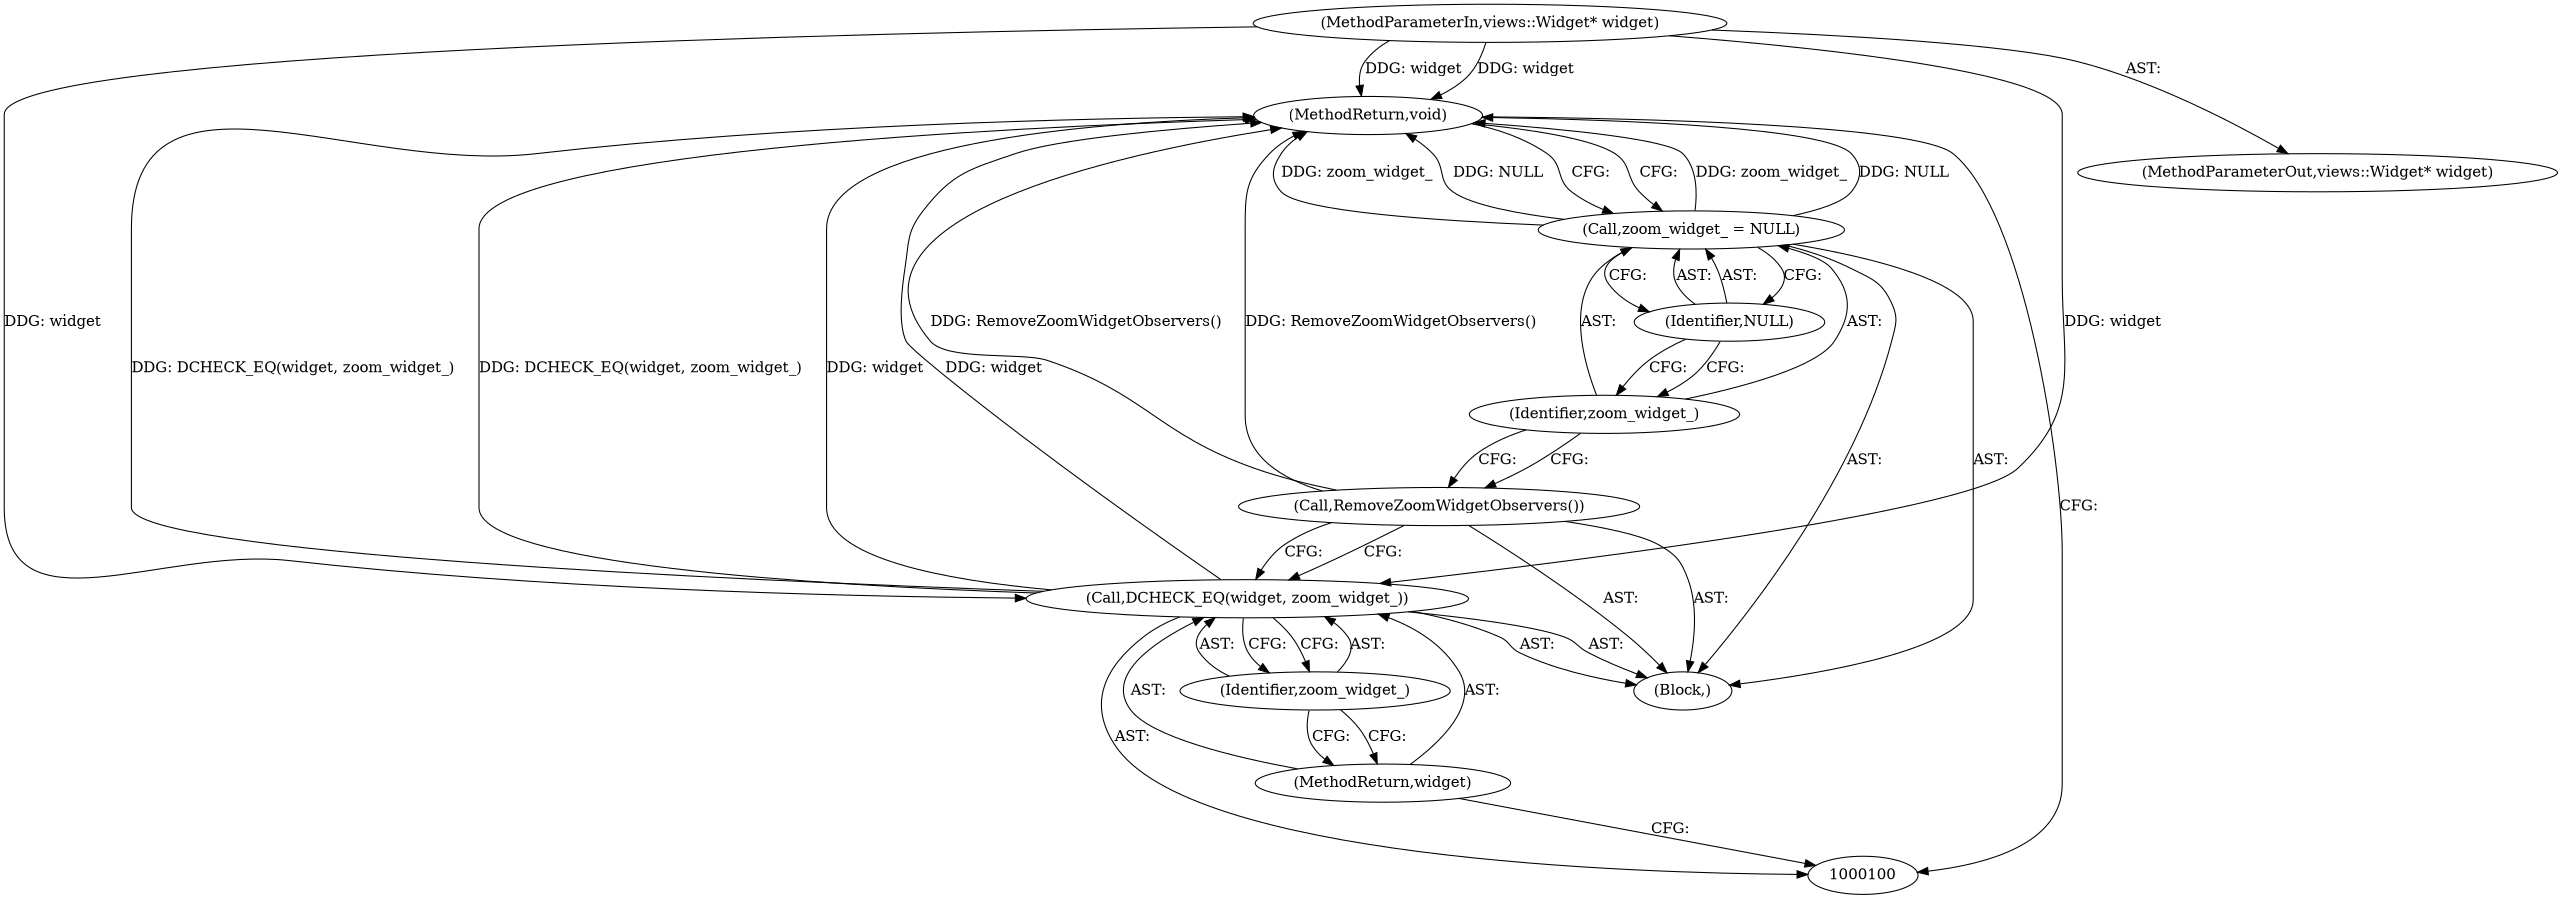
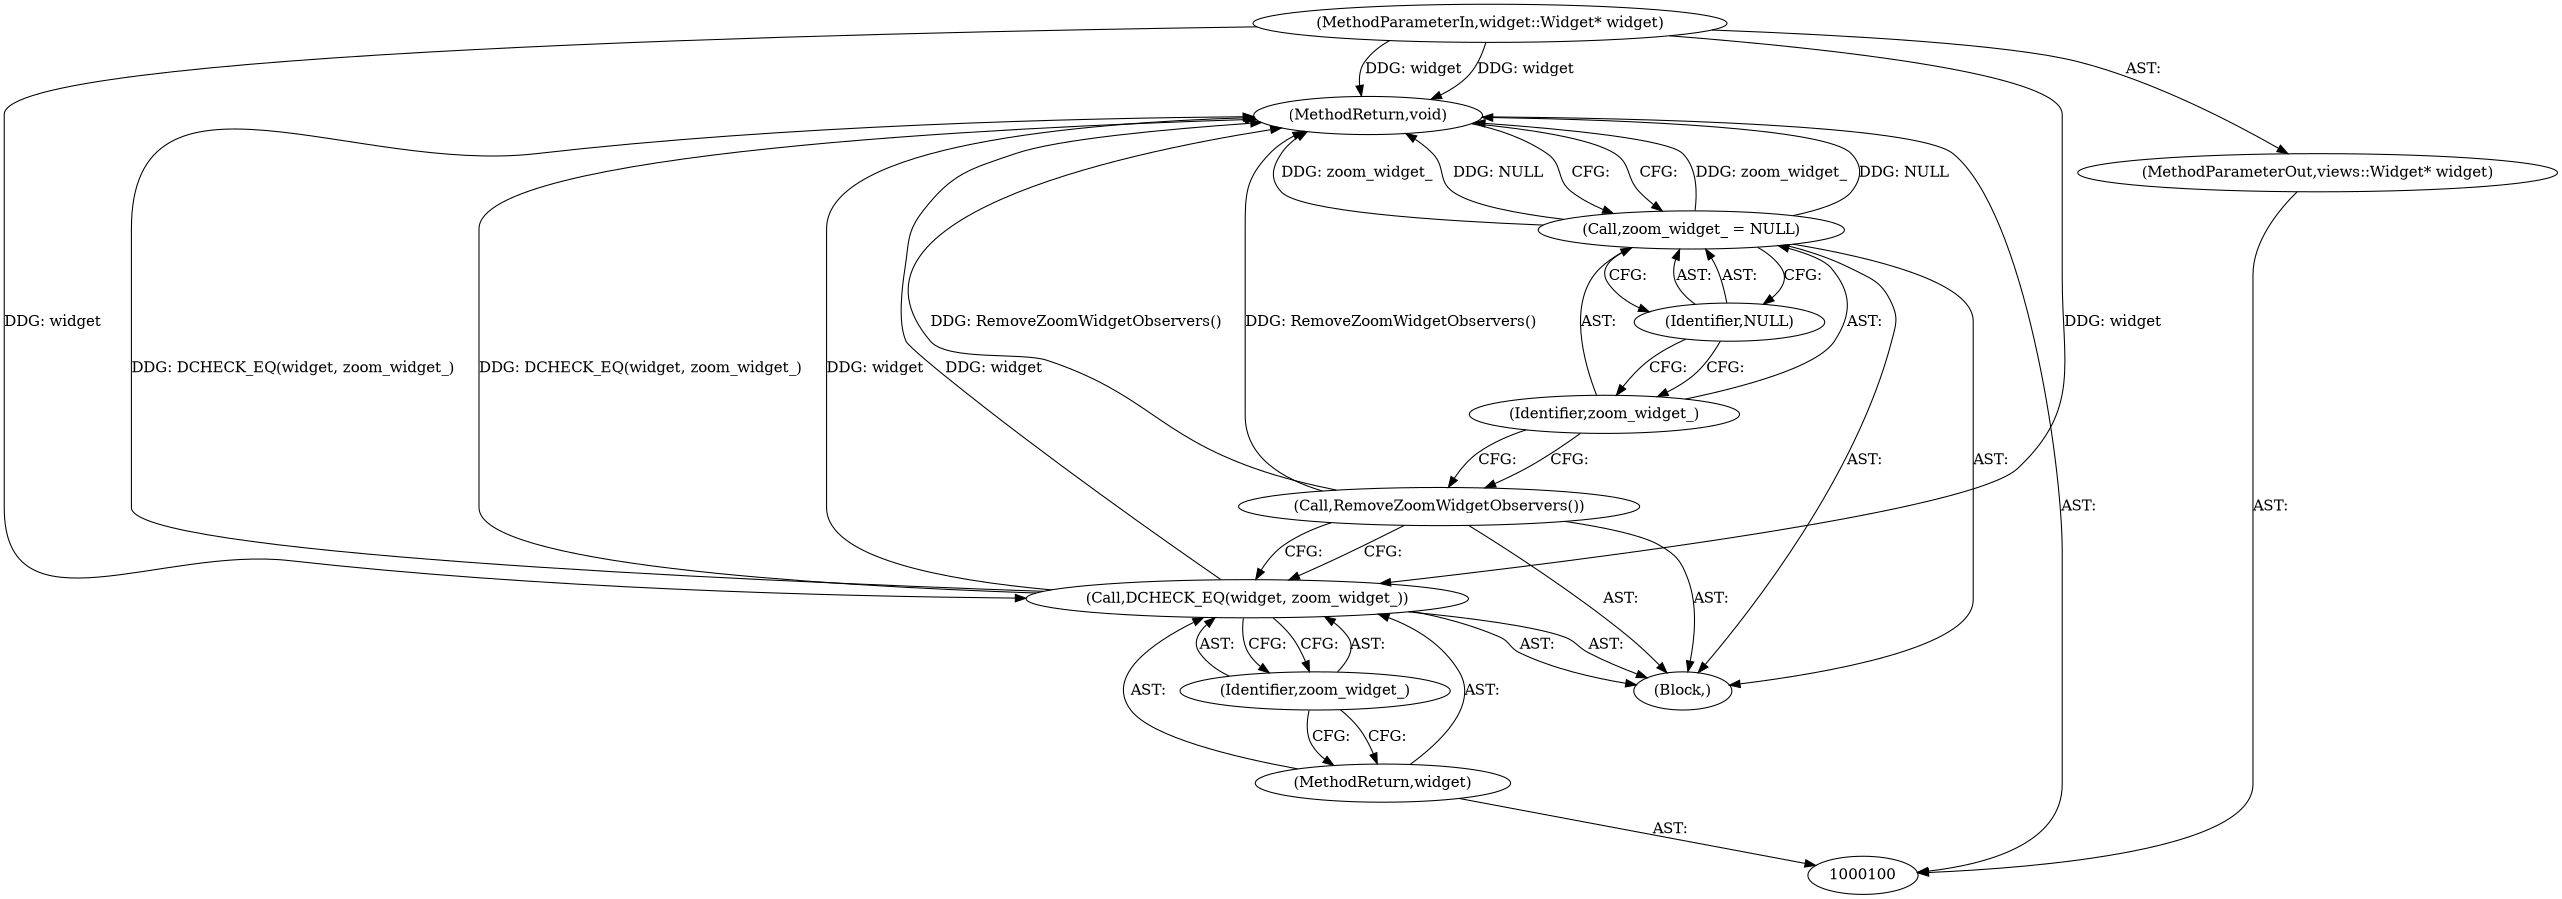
node "(MethodParameterIn,views::Widget* widget)": label "(MethodParameterIn,views::Widget* widget)" -> "(MethodParameterIn,widget::Widget* widget)"
edge "(MethodReturn,void)" -> "1000100": label "CFG: " -> "AST: "
edge "(MethodReturn,widget)" -> "1000100": label "CFG: " -> "AST: "
edge "(Call,DCHECK_EQ(widget, zoom_widget_))" -> "1000100": now "(MethodParameterOut,views::Widget* widget)" -> "1000100"
